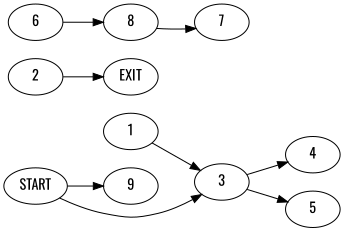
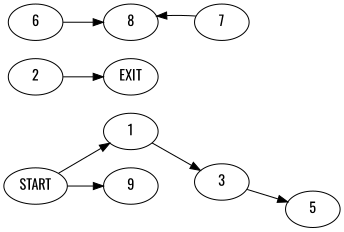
edge "8" -> "7": reversed
node "4": removed
edge "START" -> "3": now "START" -> "1"
